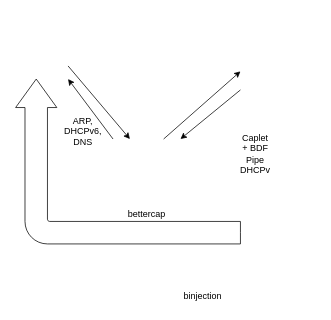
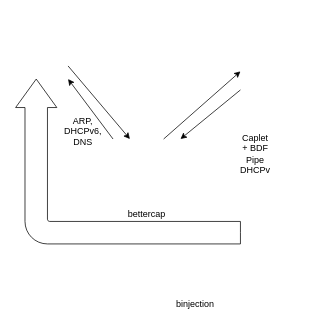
node "binjection": moved (203, 297) -> (195, 304)
